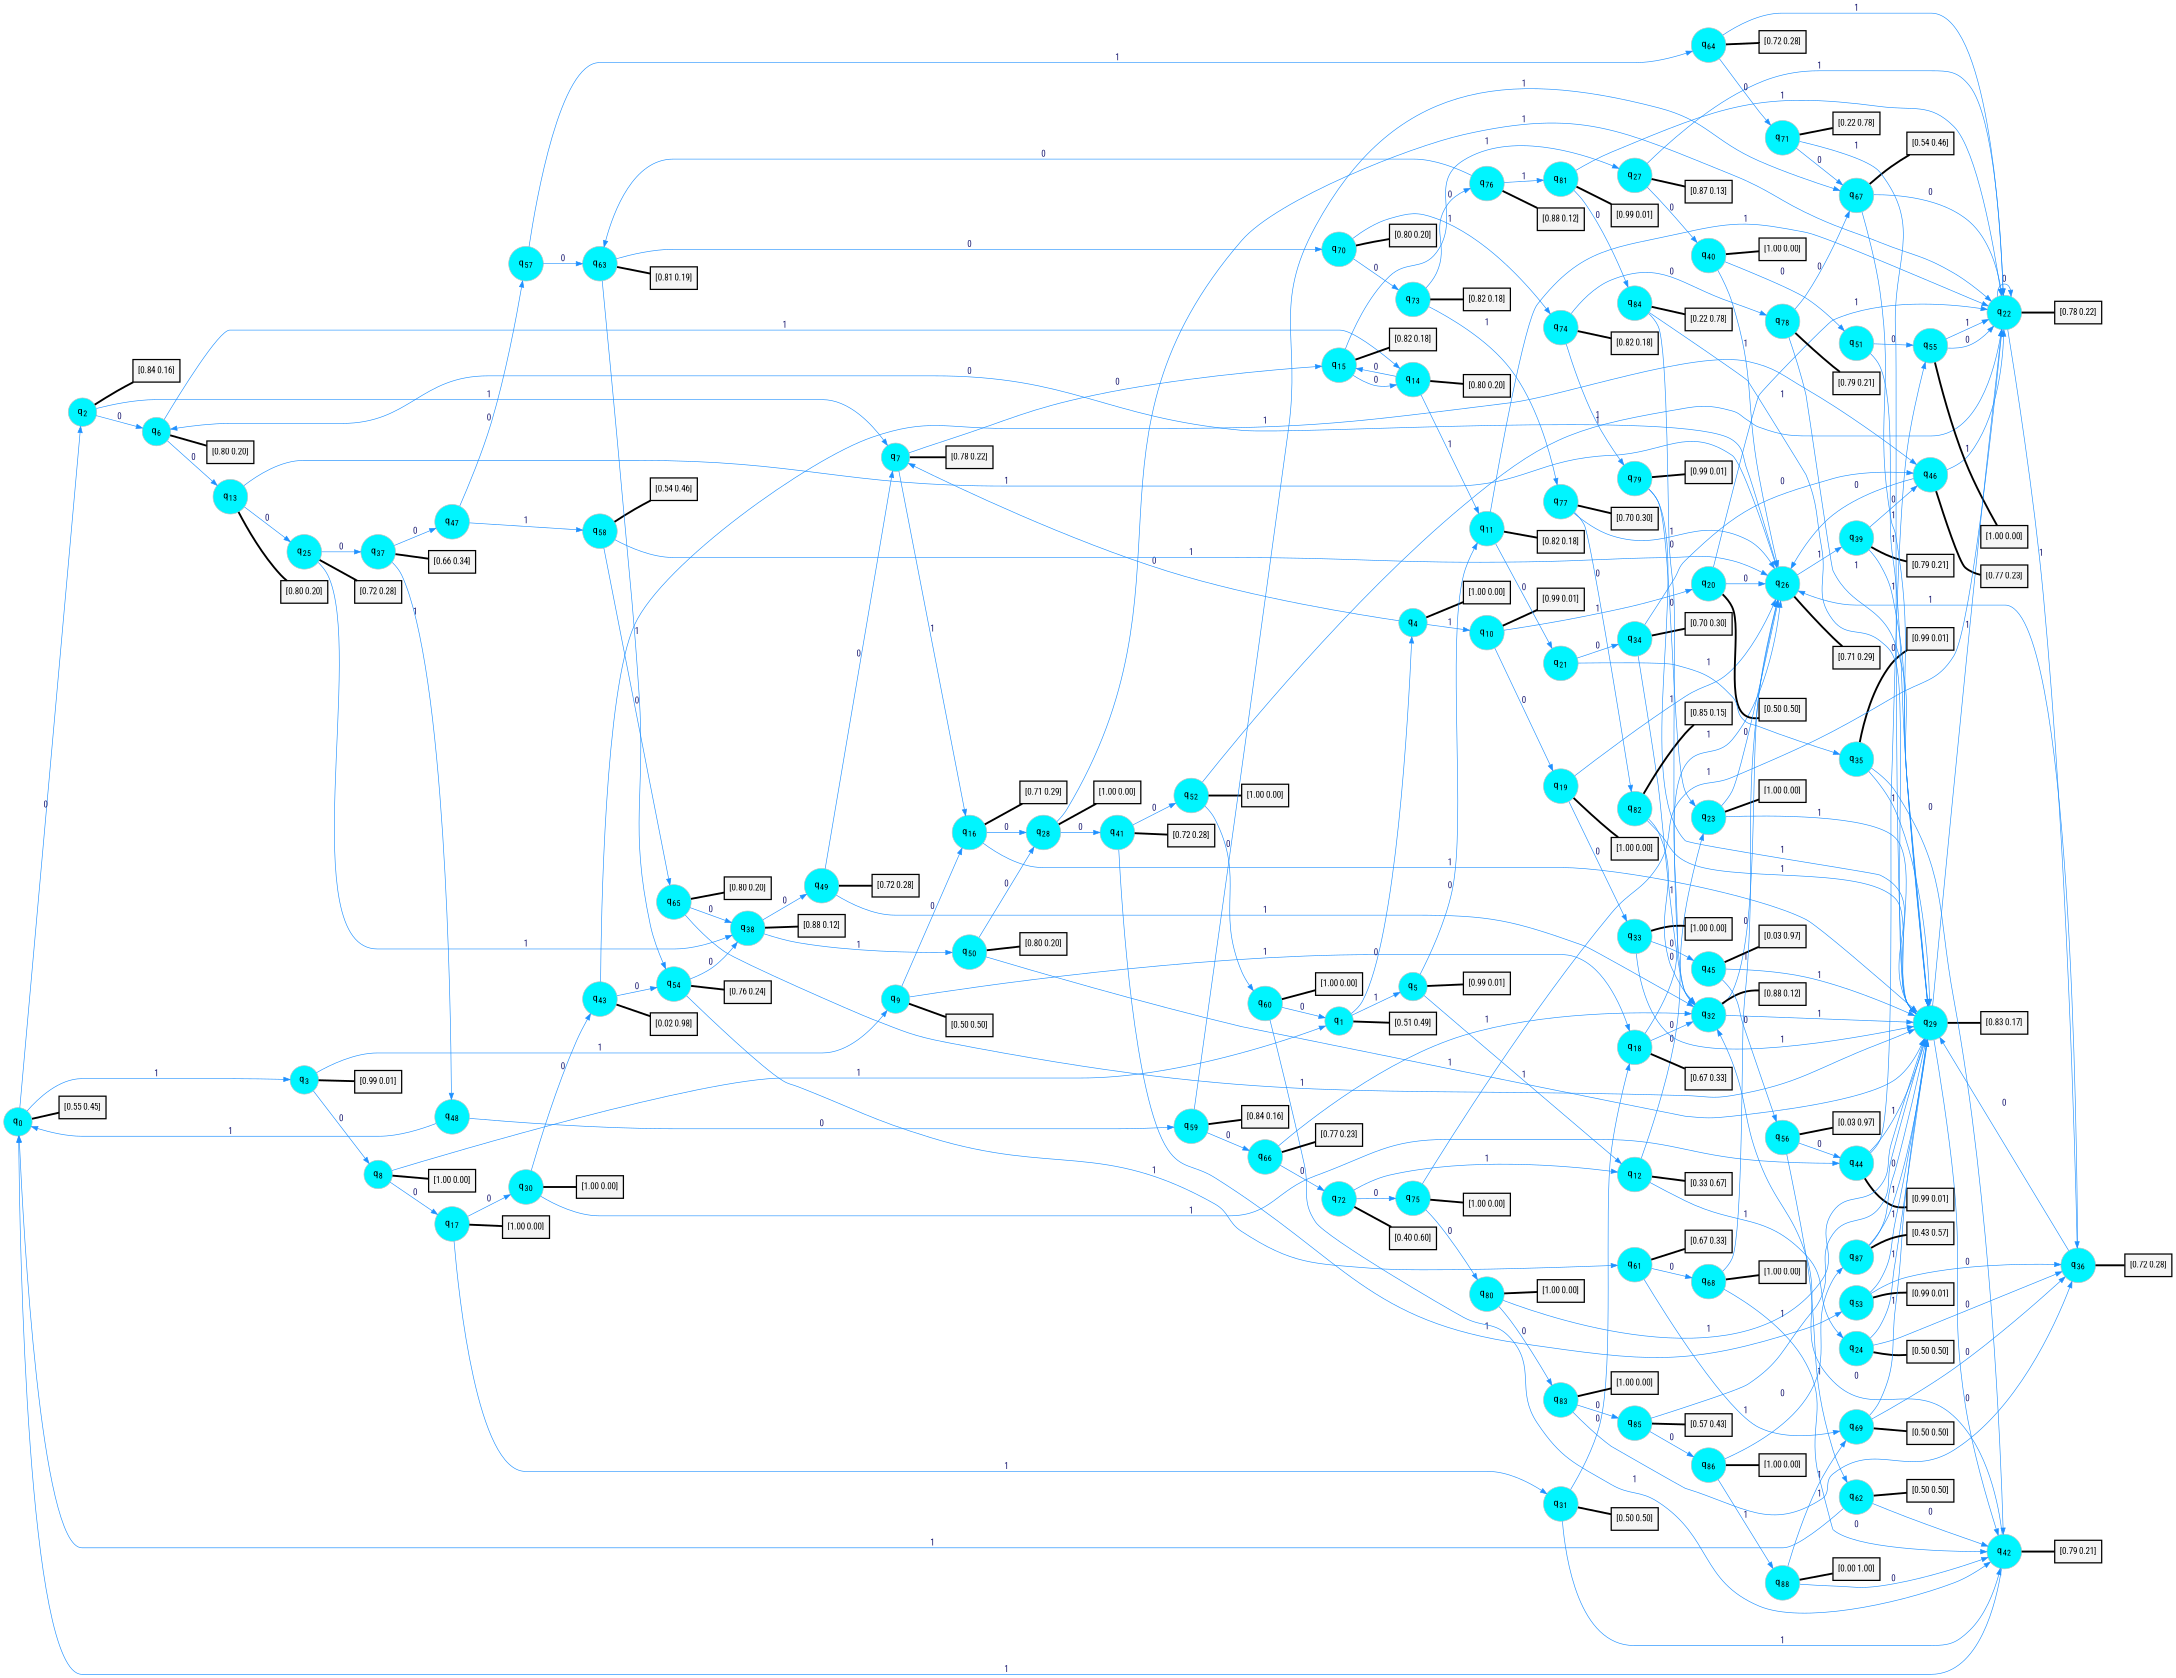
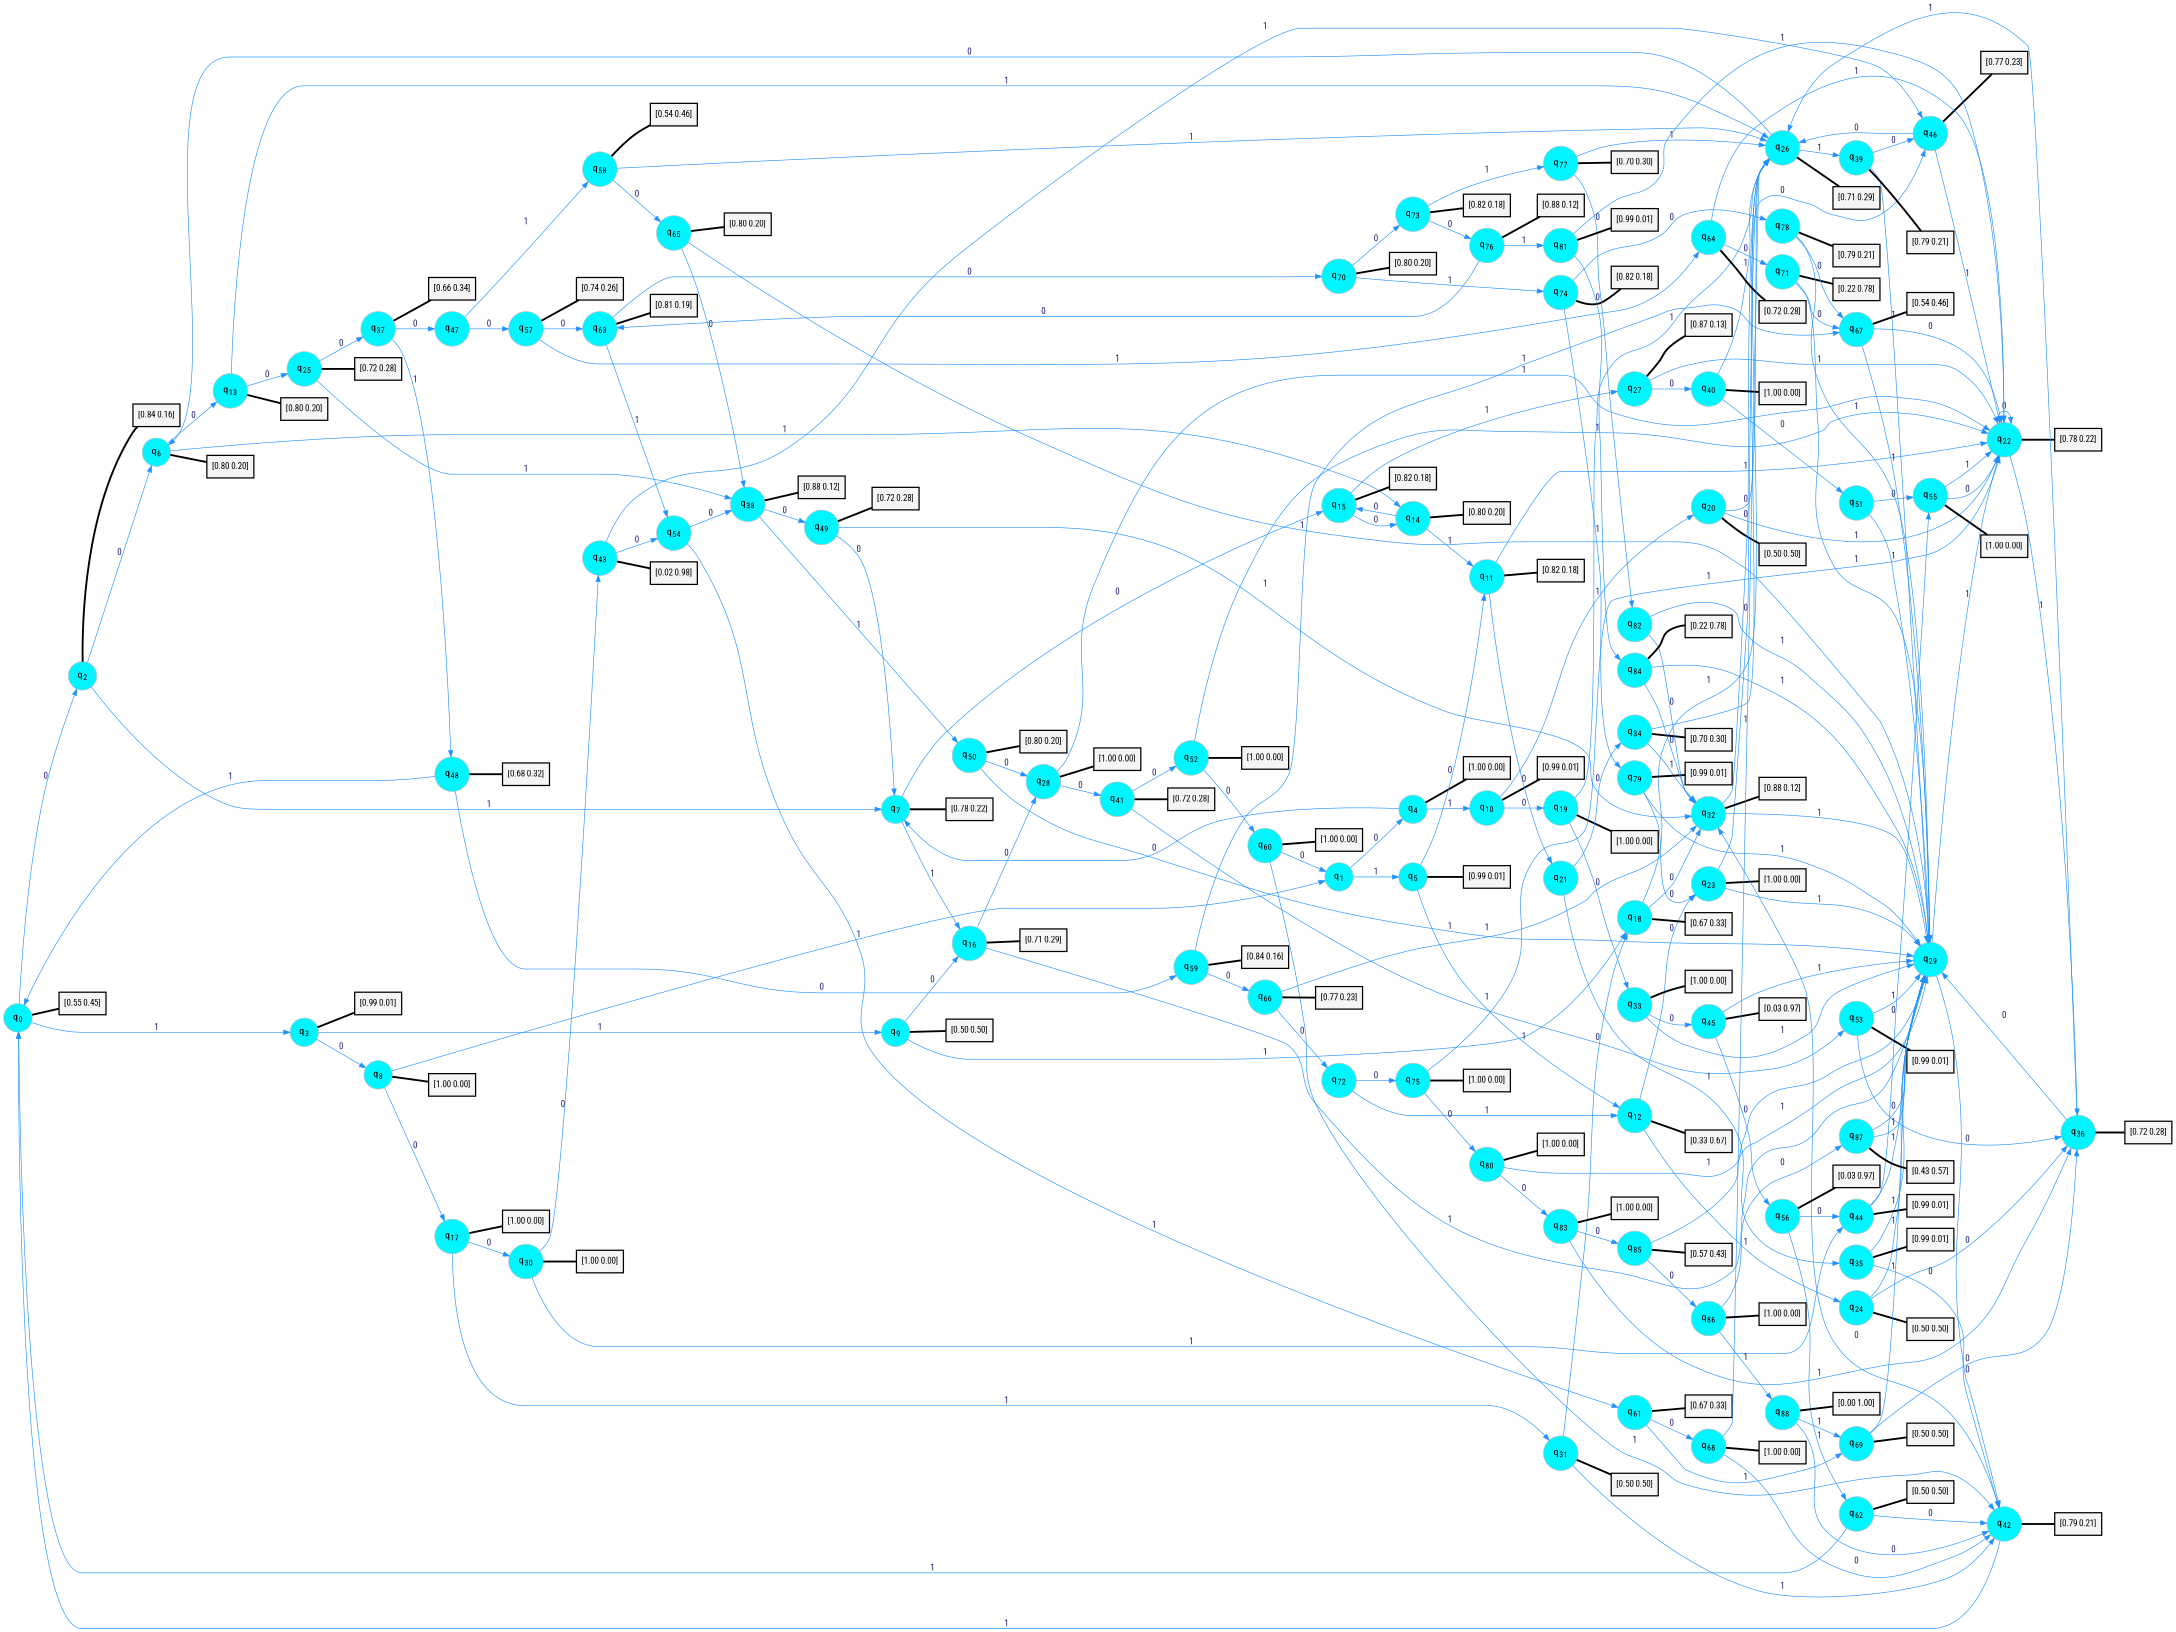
node "[0.74 0.26]": added
node "[0.85 0.15]": removed
node "[0.68 0.32]": added
node "[0.76 0.24]": removed
node "[0.83 0.17]": removed
node "[0.51 0.49]": removed
node "[0.40 0.60]": removed
